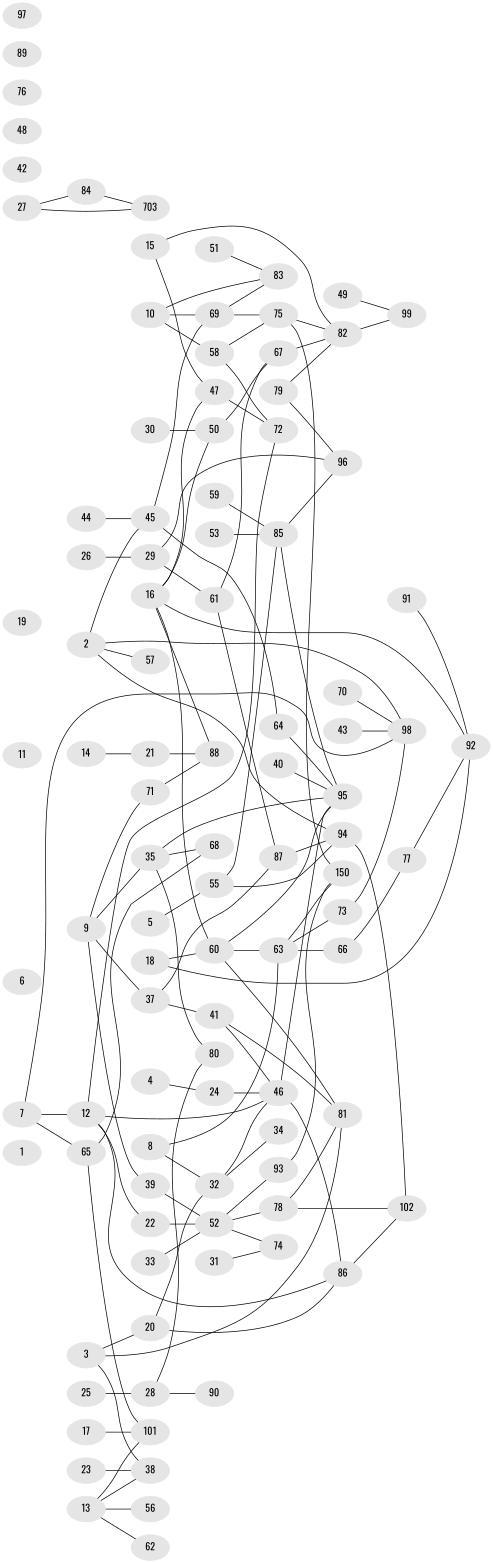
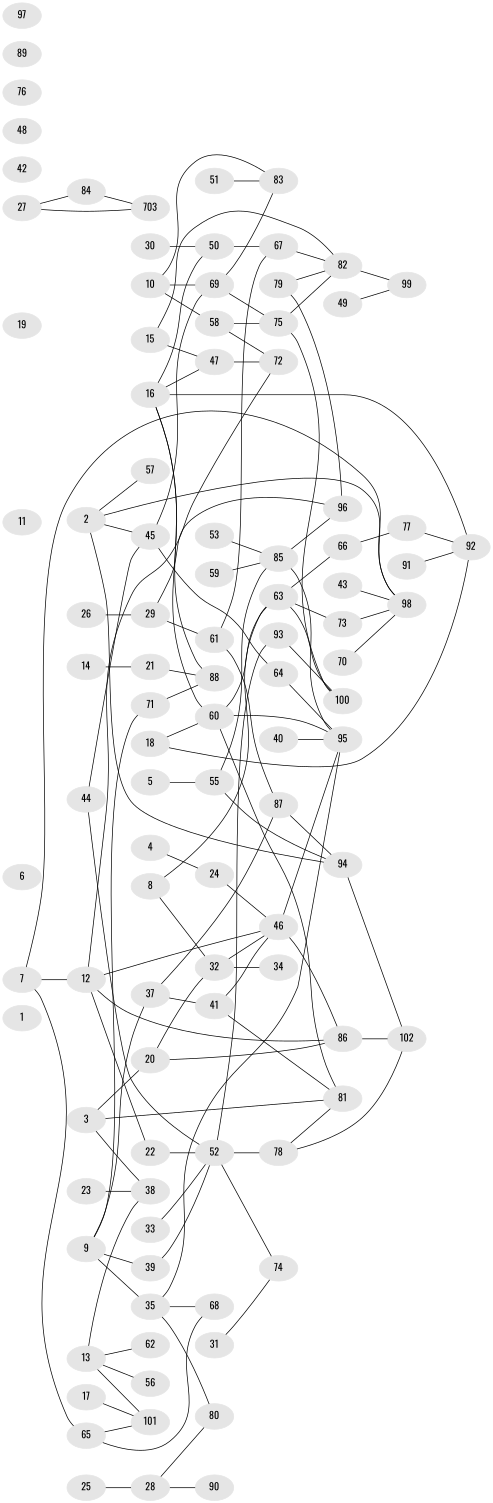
node "150": label "150" -> "100"
edge "44" -- "52": added
